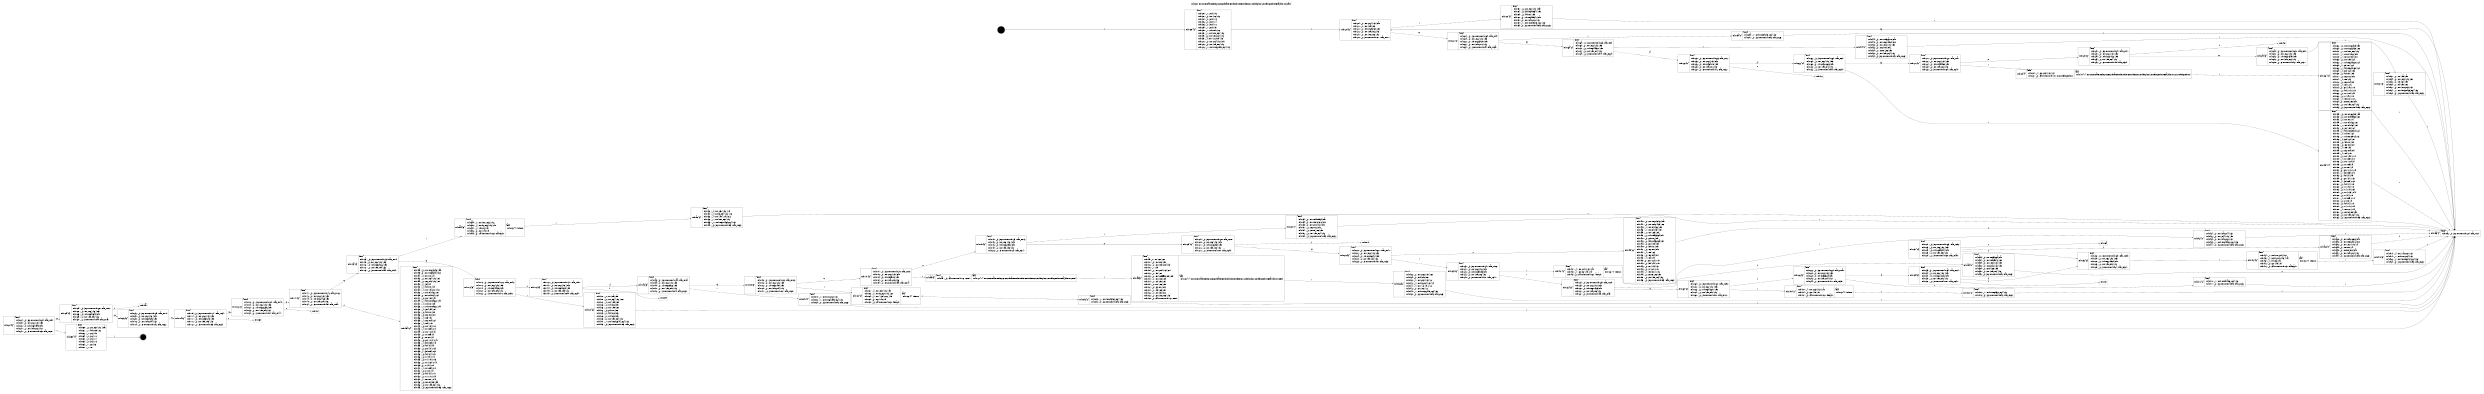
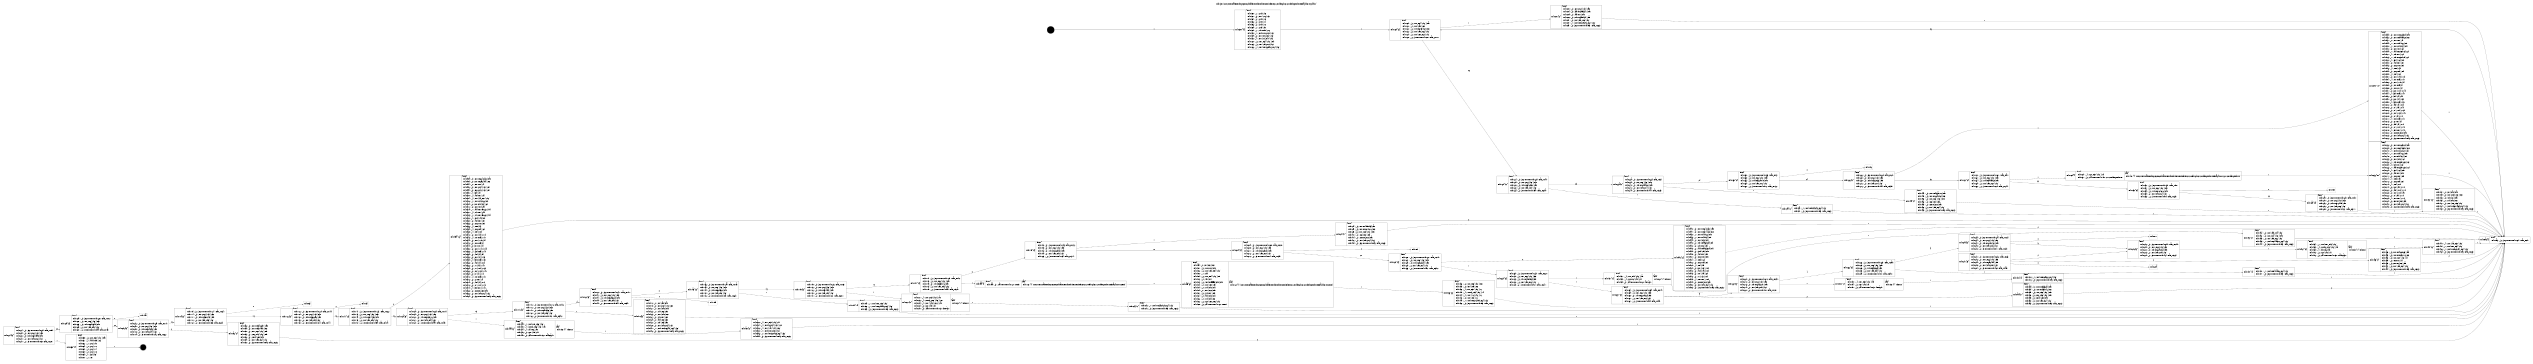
node "0x401ca6 [27]": added
